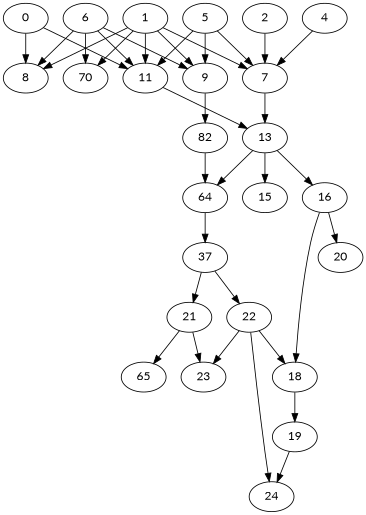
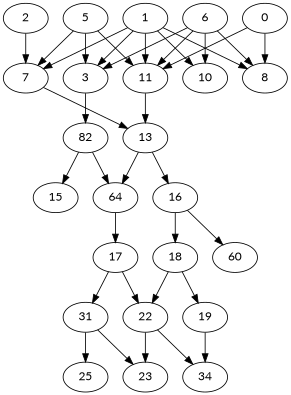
node "4": removed
node "70": label "70" -> "10"
node "9": label "9" -> "3"
edge "13" -> "15": now "82" -> "15"
node "37": label "37" -> "17"
node "20": label "20" -> "60"
node "21": label "21" -> "31"
edge "22" -> "18": reversed
node "65": label "65" -> "25"
node "24": label "24" -> "34"
